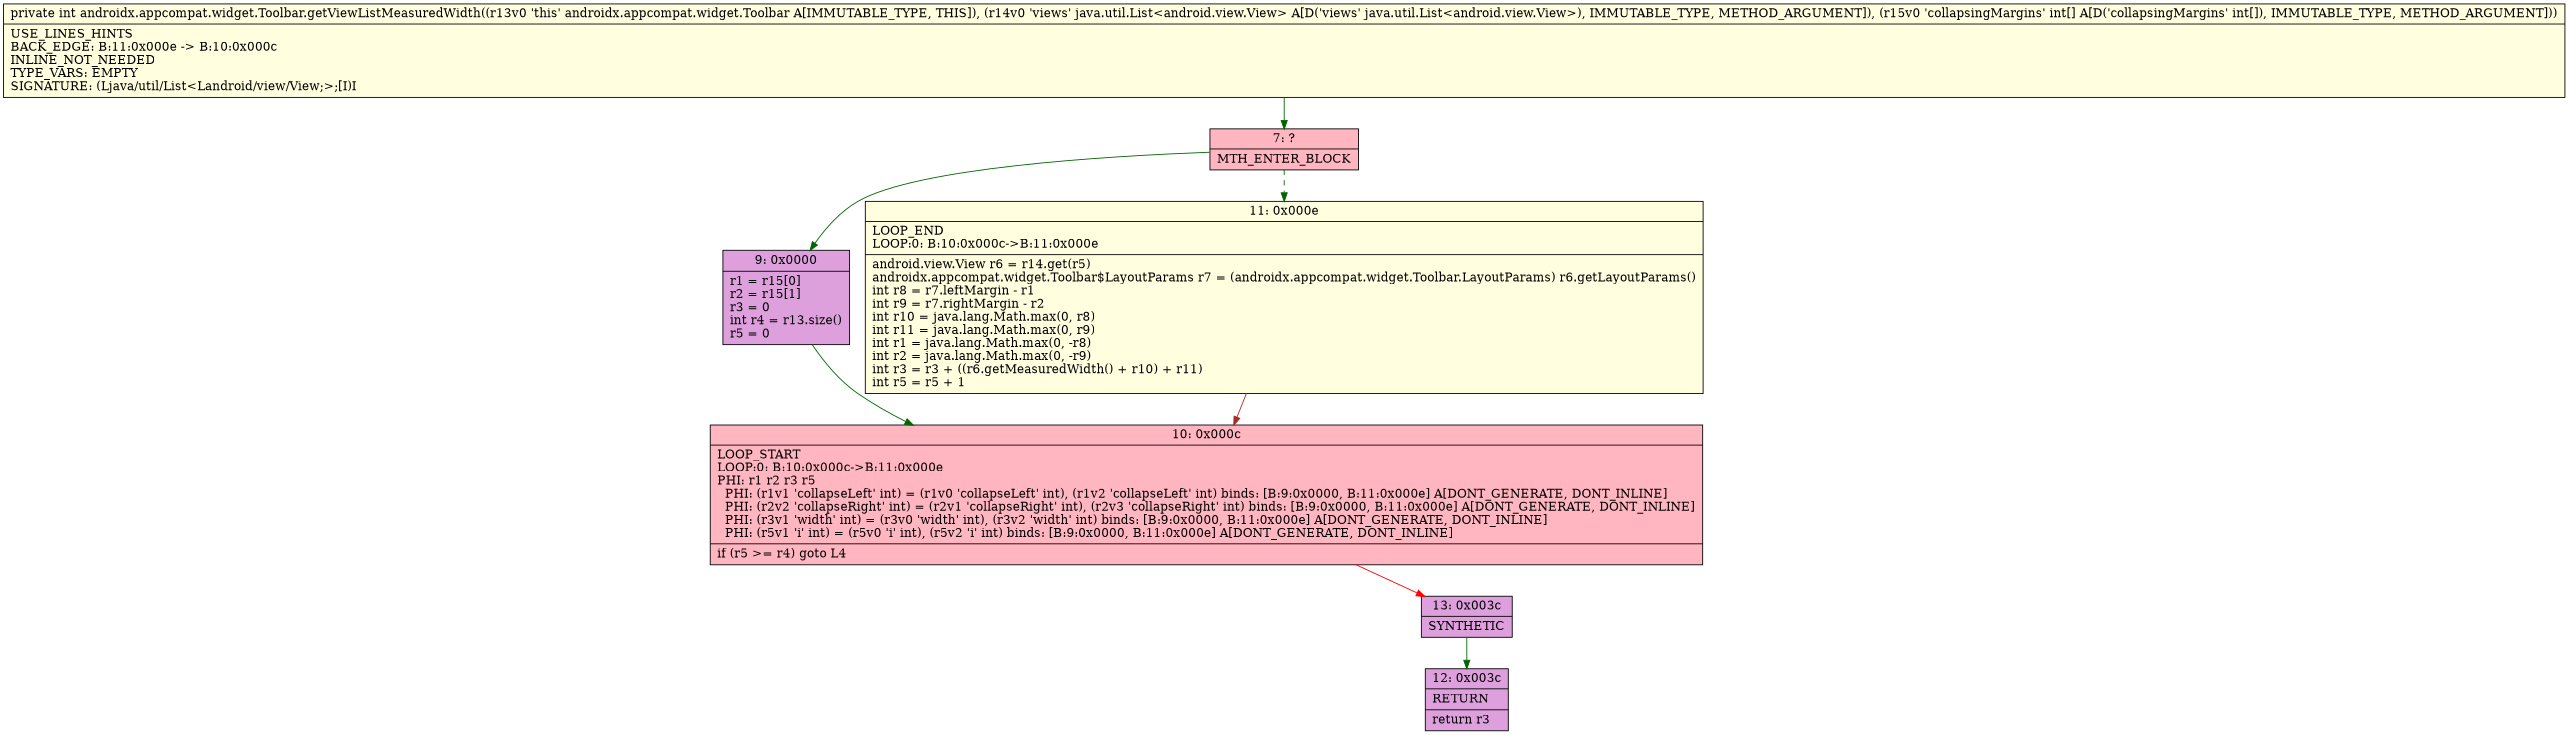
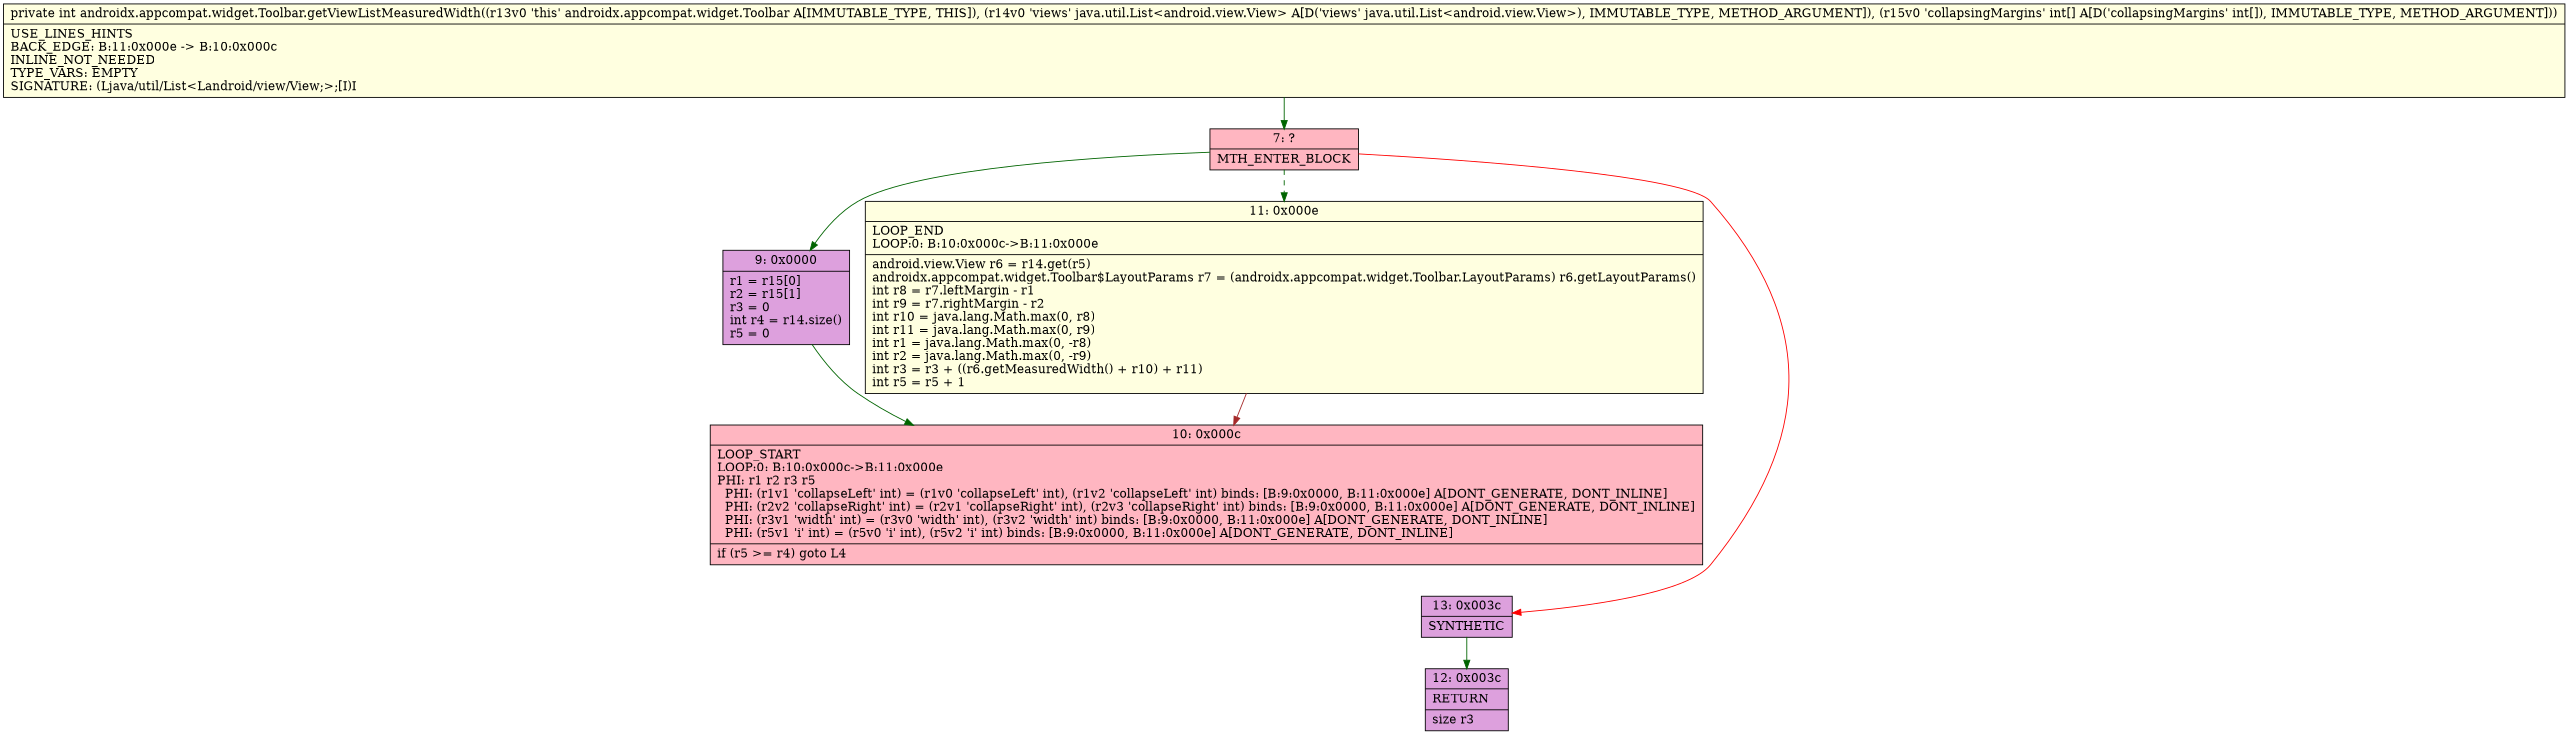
node "9: 0x0000": text "int r4 = r13.size()" -> "int r4 = r14.size()"
edge "10: 0x000c" -> "13: 0x003c": now "7: ?" -> "13: 0x003c"
node "12: 0x003c": text "return r3" -> "size r3"
